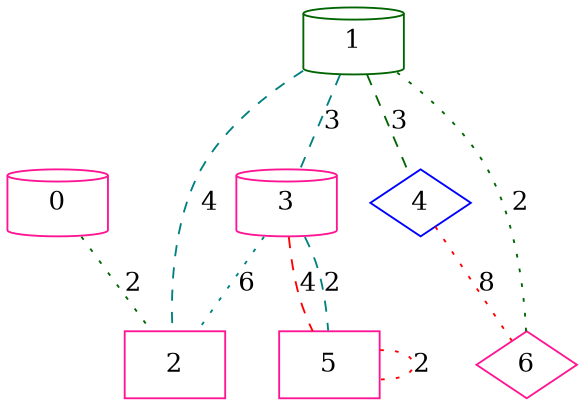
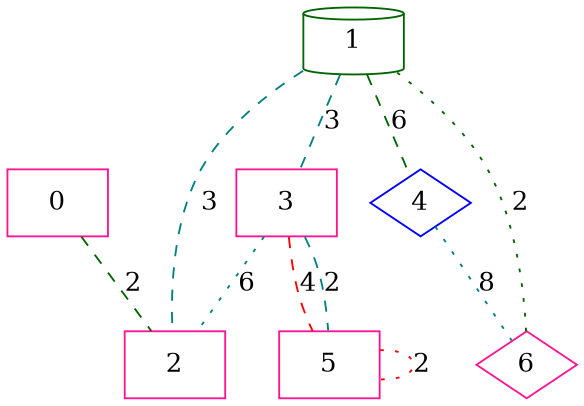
edge "1" -- "4": label "3" -> "6"
node "0": shape cylinder -> box
edge "1" -- "2": label "4" -> "3"
node "3": shape cylinder -> box
edge "0" -- "2": style dotted -> dashed
edge "4" -- "6": color red -> teal
